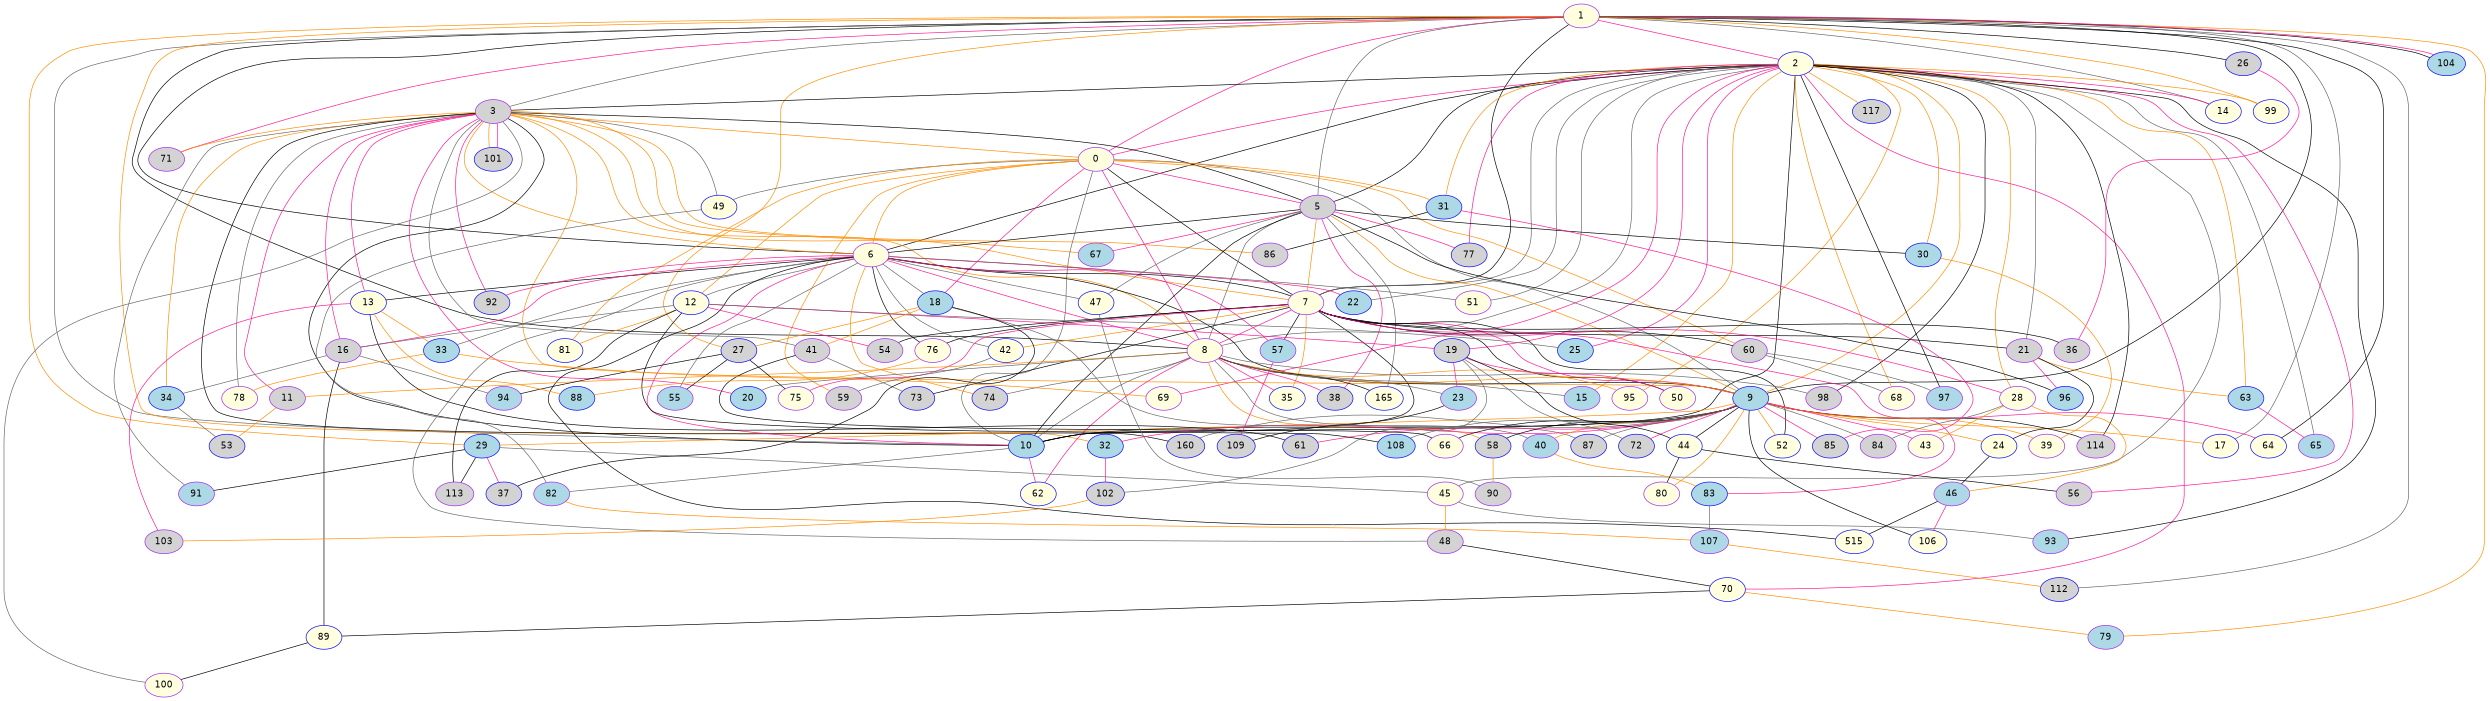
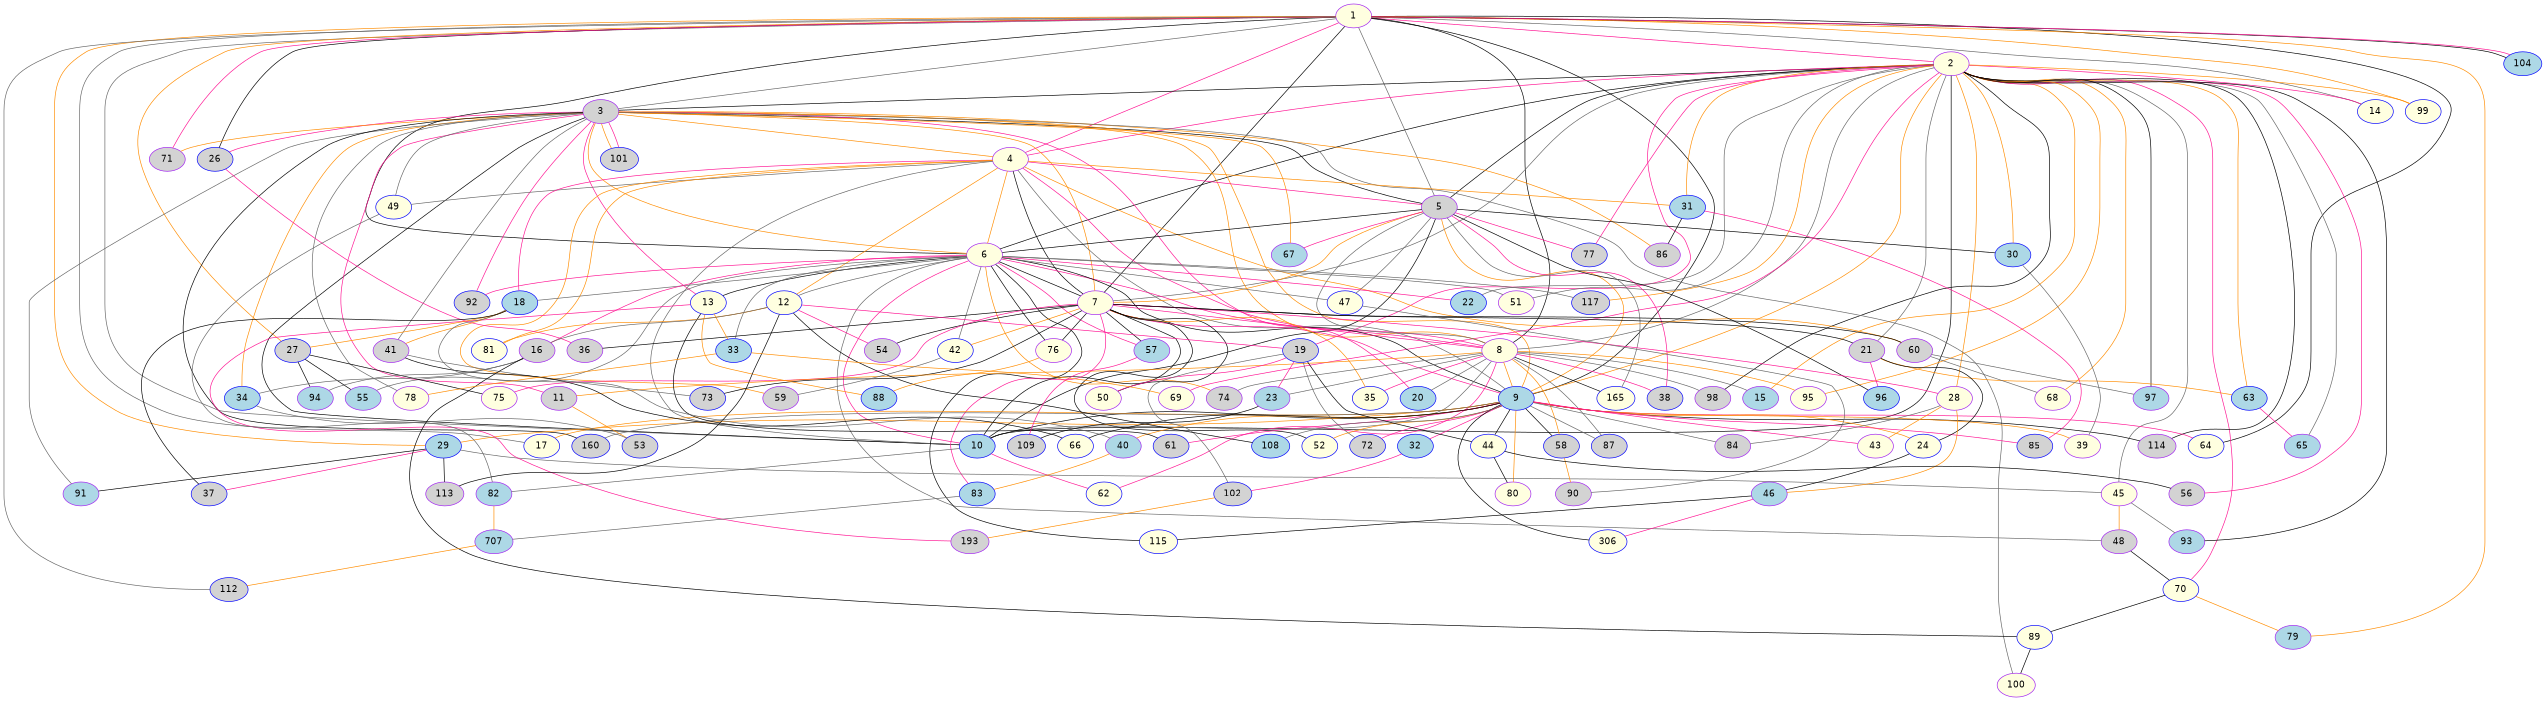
node "2": color blue -> purple
edge "1" -- "32": removed
node "0": label "0" -> "4"
edge "3" -- "16": now "3" -- "26"
edge "6" -- "117": added
edge "30" -- "39": color darkorange -> gray40
node "25": removed
node "74": color blue -> purple
node "66": color purple -> blue
node "103": label "103" -> "193"
node "107": label "107" -> "707"
node "515": label "515" -> "115"
node "106": label "106" -> "306"
